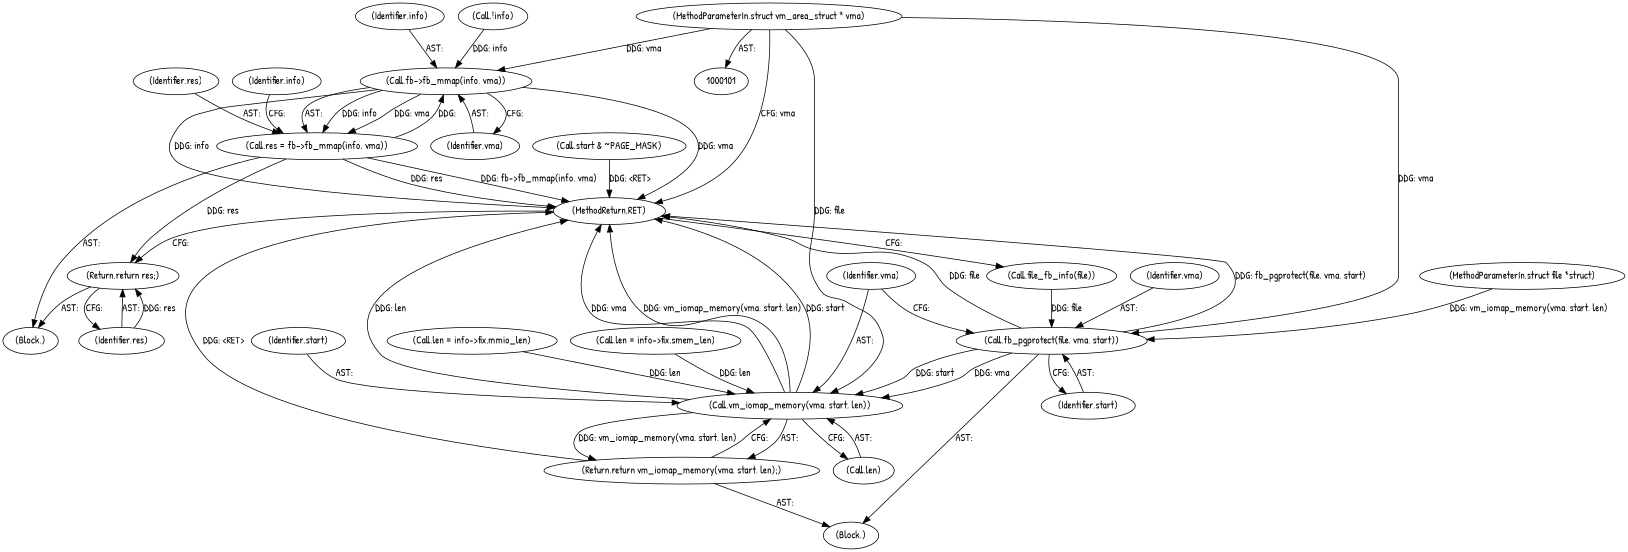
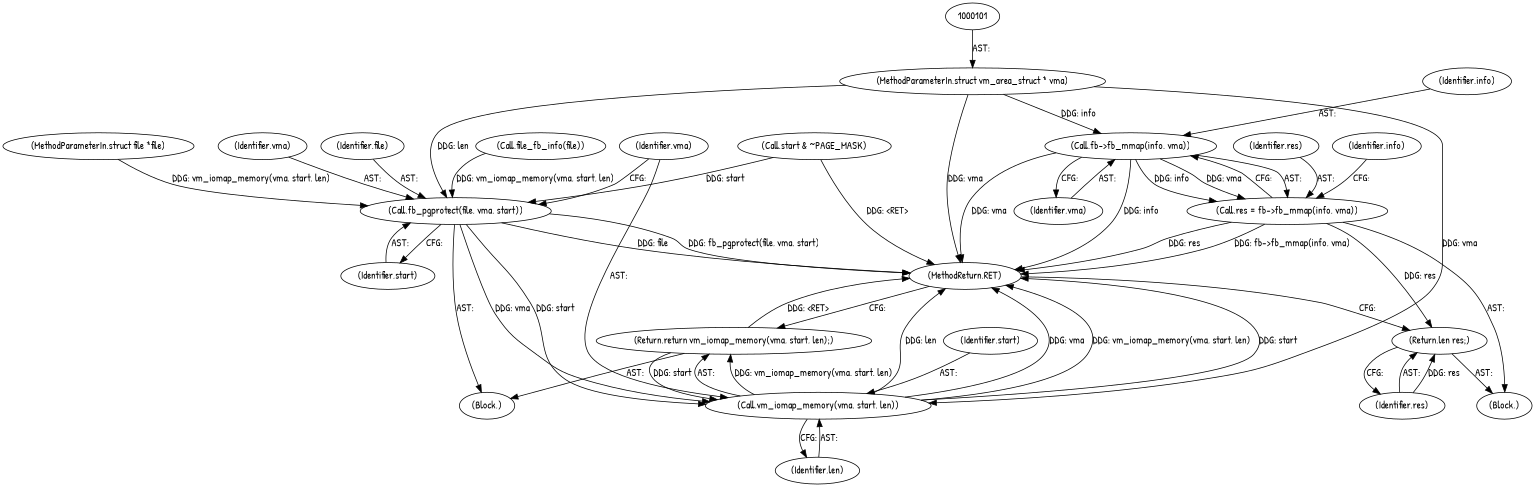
node "(Call,!info)": removed
edge "(MethodParameterIn,struct vm_area_struct * vma)" -> "1000101": reversed
edge "(MethodParameterIn,struct vm_area_struct * vma)" -> "(Call,fb->fb_mmap(info, vma))": label "DDG: vma" -> "DDG: info"
edge "(Call,res = fb->fb_mmap(info, vma))" -> "(Call,fb->fb_mmap(info, vma))": label "DDG: " -> "CFG: "
edge "(MethodParameterIn,struct vm_area_struct * vma)" -> "(MethodReturn,RET)": label "CFG: vma" -> "DDG: vma"
node "(Identifier,file)": added
edge "(MethodParameterIn,struct vm_area_struct * vma)" -> "(Call,fb_pgprotect(file, vma, start))": label "DDG: vma" -> "DDG: len"
edge "(Call,start & ~PAGE_MASK)" -> "(Call,fb_pgprotect(file, vma, start))": added, label "DDG: start"
edge "(MethodParameterIn,struct vm_area_struct * vma)" -> "(Call,vm_iomap_memory(vma, start, len))": label "DDG: file" -> "DDG: vma"
edge "(MethodReturn,RET)" -> "(Call,file_fb_info(file))": now "(MethodReturn,RET)" -> "(Return,return vm_iomap_memory(vma, start, len);)"
node "(Return,return res;)": label "(Return,return res;)" -> "(Return,len res;)"
node "(MethodParameterIn,struct file *struct)": label "(MethodParameterIn,struct file *struct)" -> "(MethodParameterIn,struct file *file)"
edge "(Call,file_fb_info(file))" -> "(Call,fb_pgprotect(file, vma, start))": label "DDG: file" -> "DDG: vm_iomap_memory(vma, start, len)"
node "(Call,len = info->fix.mmio_len)": removed
node "(Call,len = info->fix.smem_len)": removed
edge "(Return,return vm_iomap_memory(vma, start, len);)" -> "(Call,vm_iomap_memory(vma, start, len))": label "CFG: " -> "DDG: start"
node "(Call,len)": label "(Call,len)" -> "(Identifier,len)"
